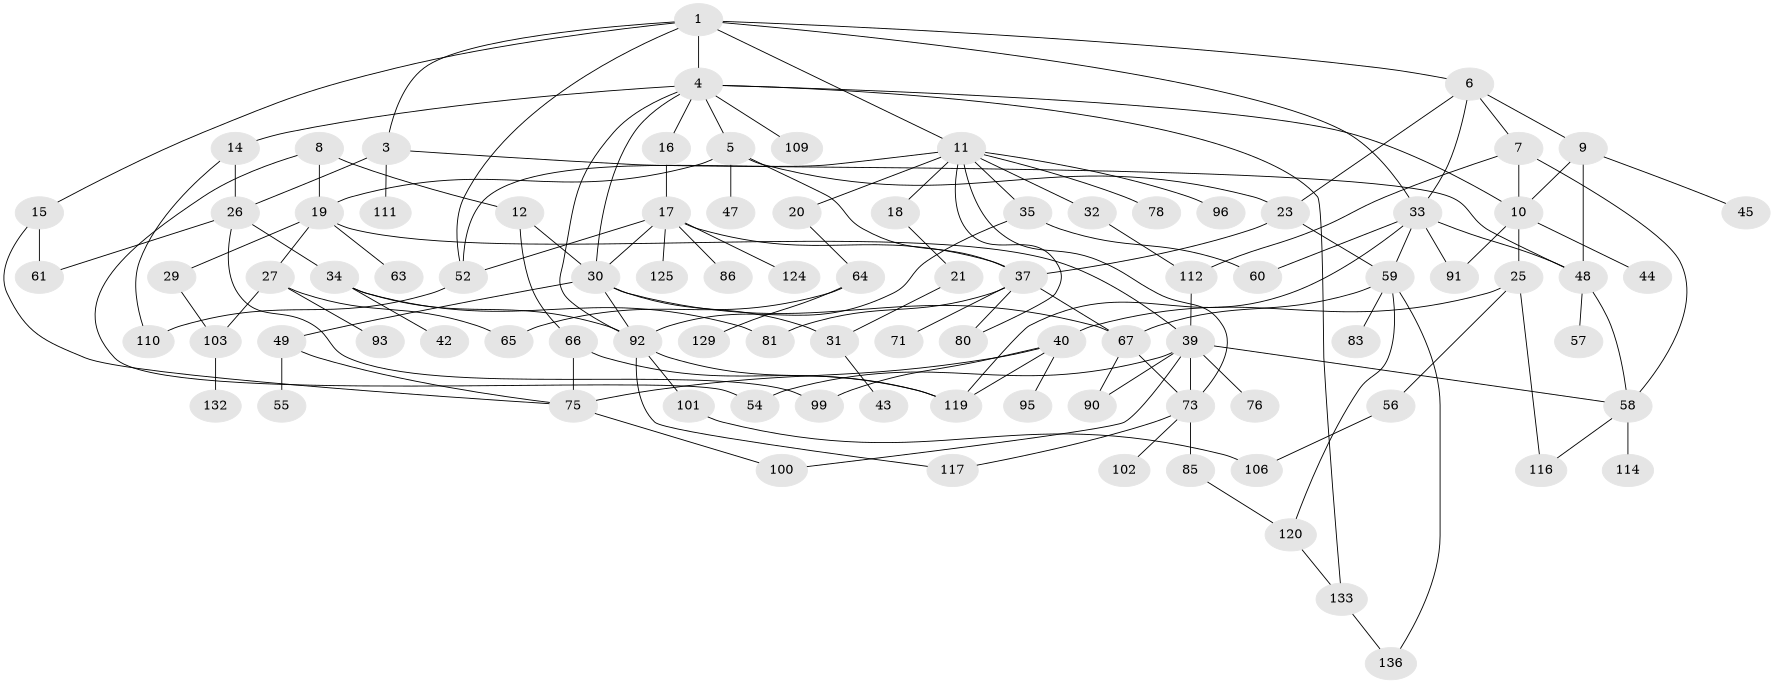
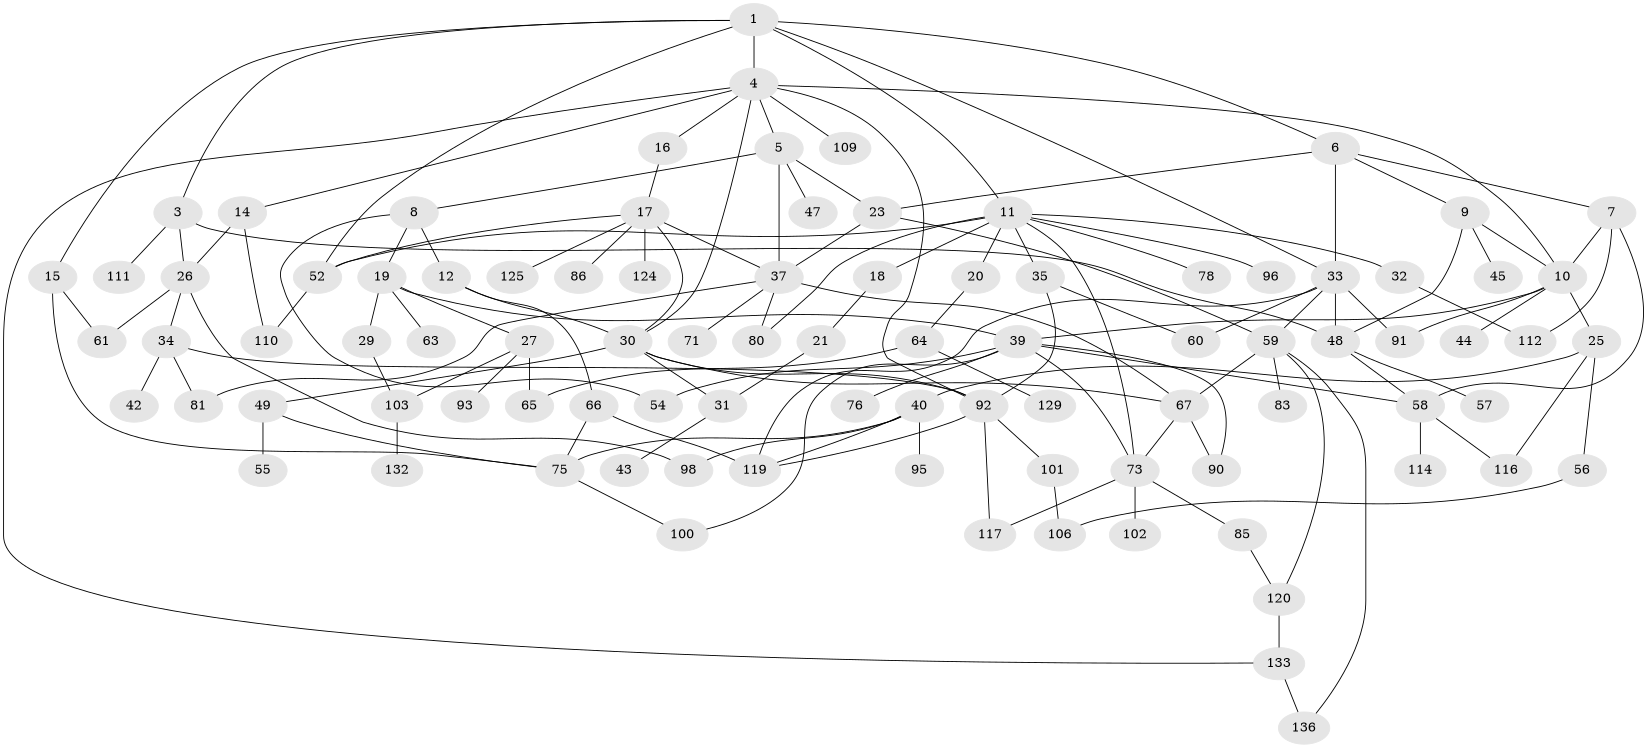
edge "5" -- "19": now "5" -- "8"
edge "112" -- "39": now "10" -- "39"
node "99": label "99" -> "98"
